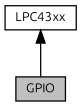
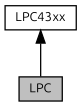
node "GPIO": label "GPIO" -> "LPC"
